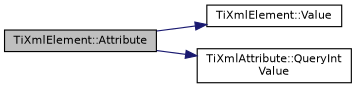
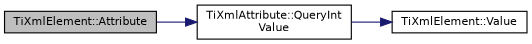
edge "TiXmlElement::Attribute" -> "TiXmlElement::Value": now "TiXmlAttribute::QueryInt Value" -> "TiXmlElement::Value"
